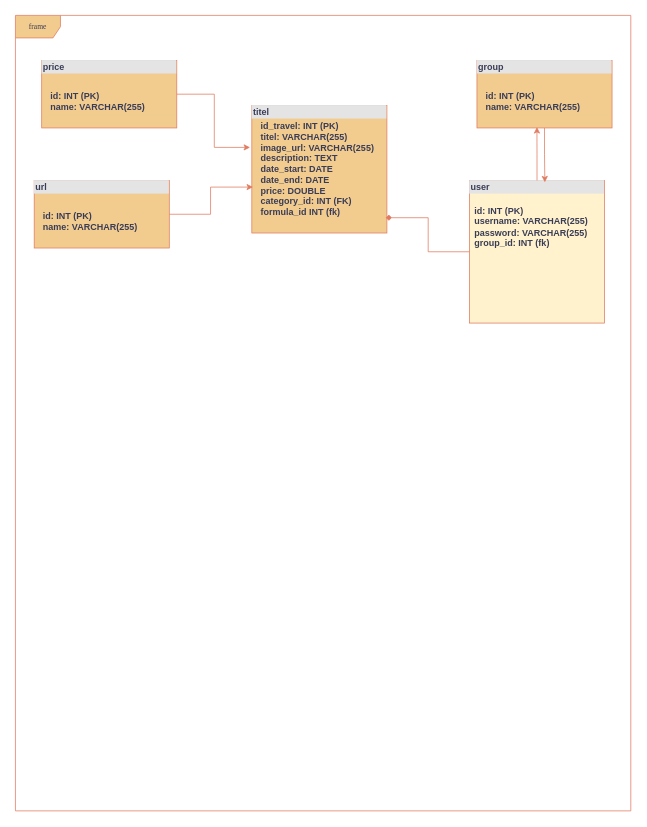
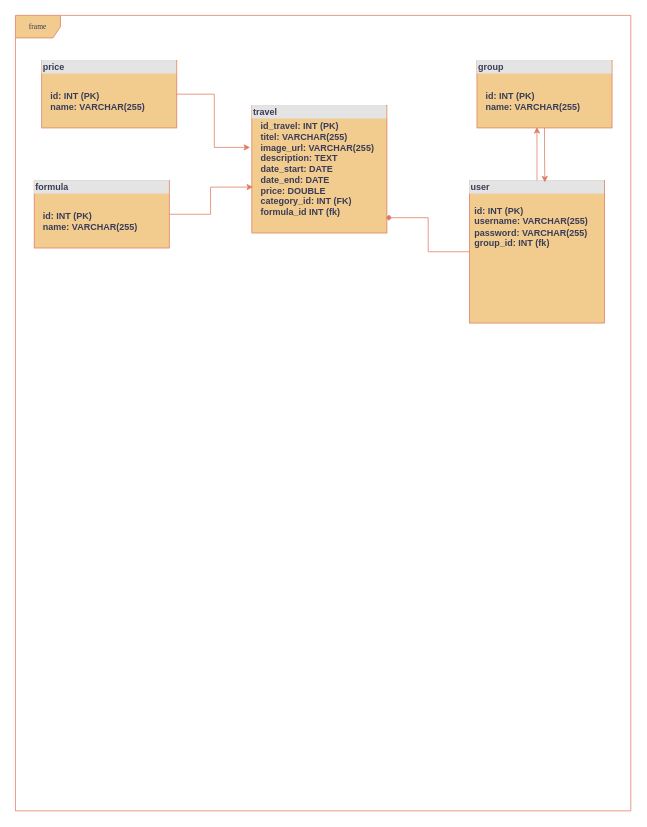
node "titel": label "titel" -> "travel"
node "url": label "url" -> "formula"
node "user": fillcolor #fff2cc -> #f2cc8f
